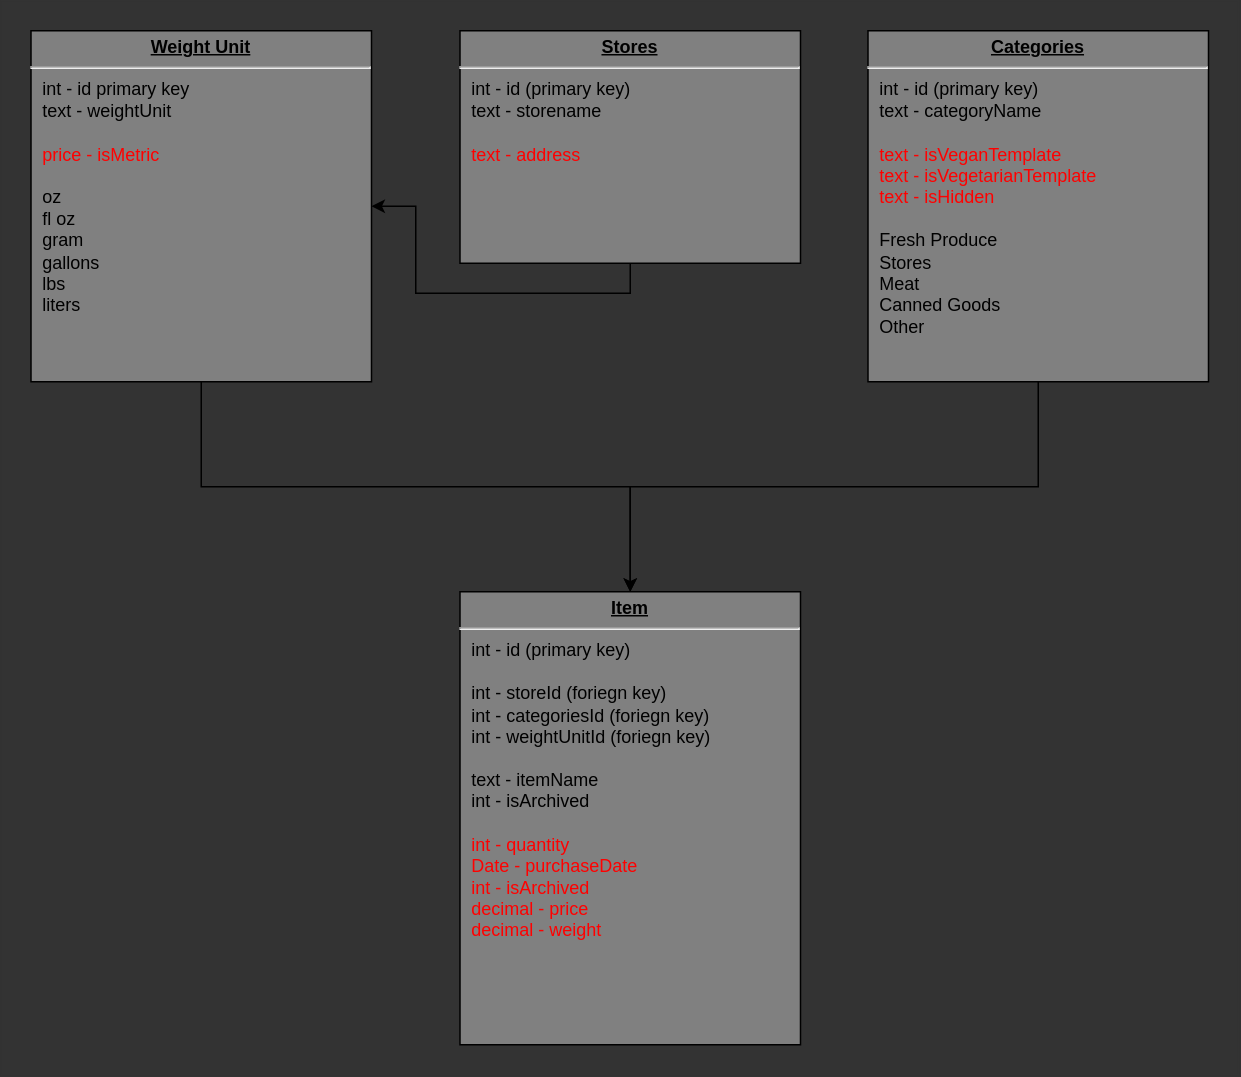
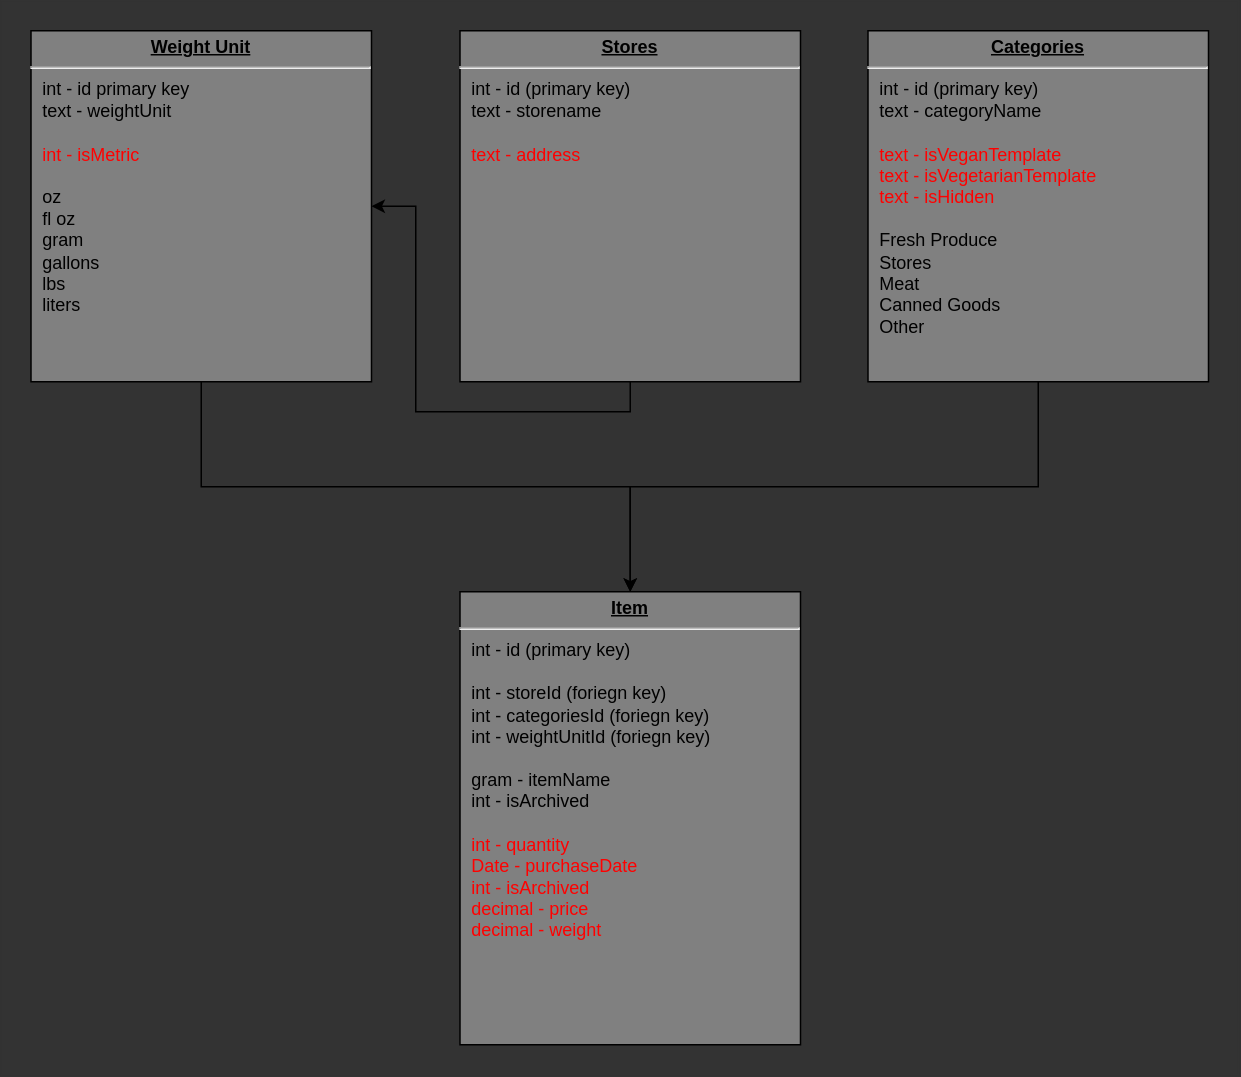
node "Weight Unit int - id primary key text - weightUnit price - isMetric oz fl oz gram gallons lbs liters": label "Weight Unit int - id primary key text - weightUnit price - isMetric oz fl oz gram gallons lbs liters" -> "Weight Unit int - id primary key text - weightUnit int - isMetric oz fl oz gram gallons lbs liters"
node "Stores int - id (primary key) text - storename text - address": size 341x233 -> 341x351
node "Item int - id (primary key) int - storeId (foriegn key) int - categoriesId (foriegn key) int - weightUnitId (foriegn key) text - itemName int - isArchived int - quantity Date - purchaseDate int - isArchived decimal - price decimal - weight": label "Item int - id (primary key) int - storeId (foriegn key) int - categoriesId (foriegn key) int - weightUnitId (foriegn key) text - itemName int - isArchived int - quantity Date - purchaseDate int - isArchived decimal - price decimal - weight" -> "Item int - id (primary key) int - storeId (foriegn key) int - categoriesId (foriegn key) int - weightUnitId (foriegn key) gram - itemName int - isArchived int - quantity Date - purchaseDate int - isArchived decimal - price decimal - weight"
